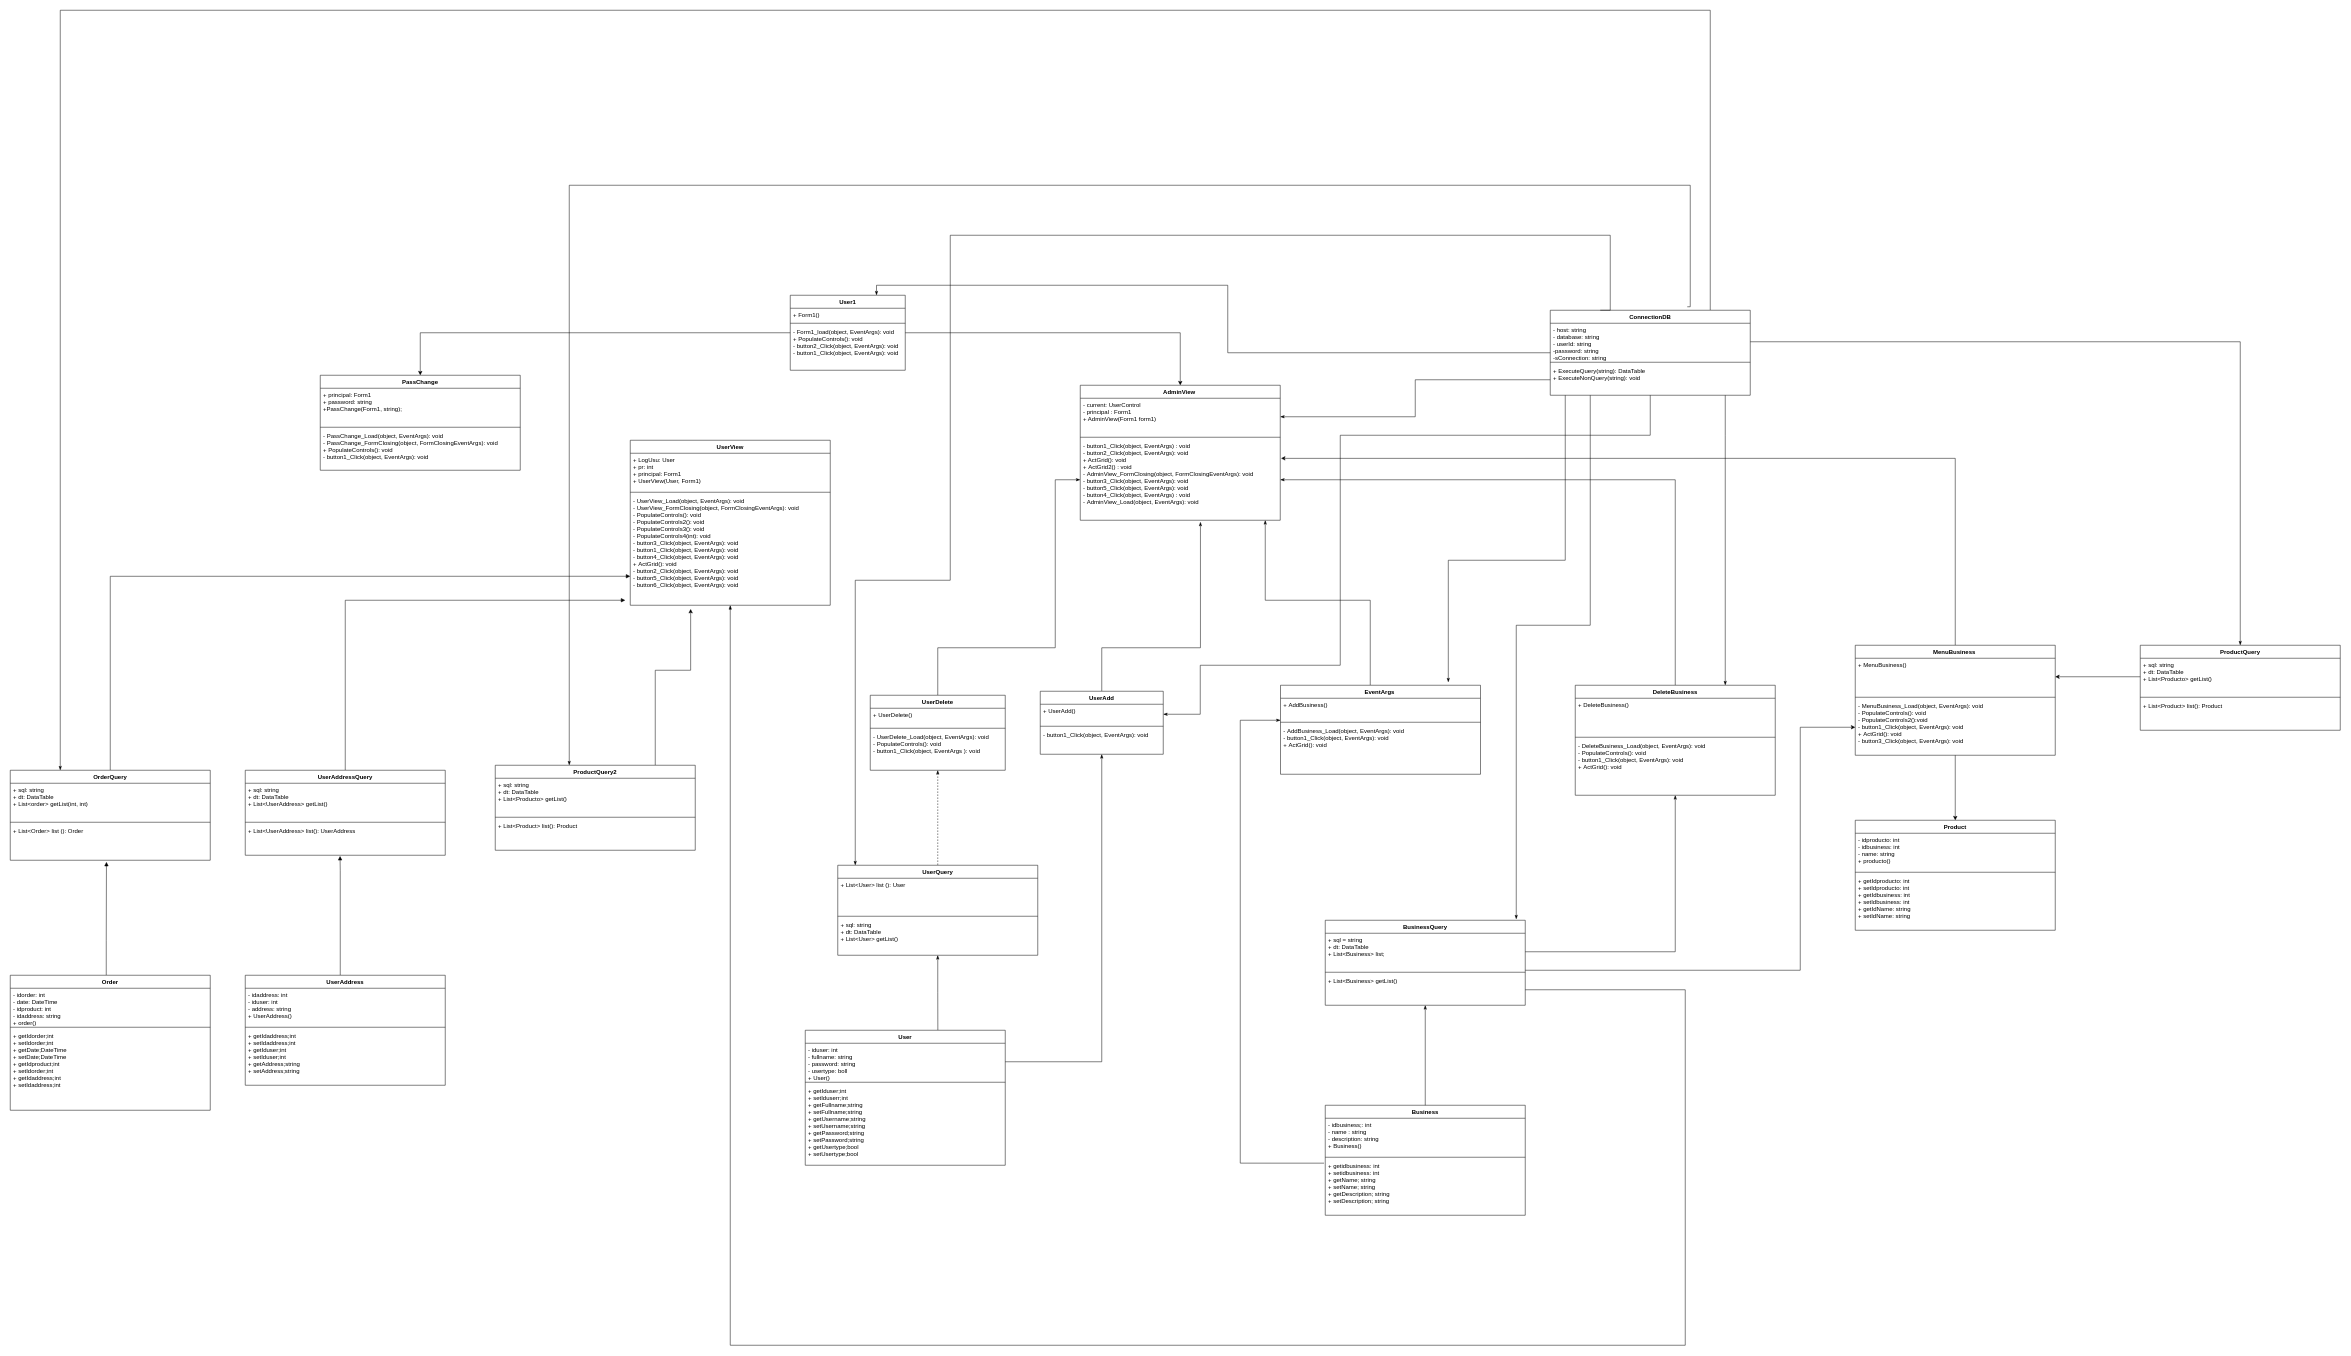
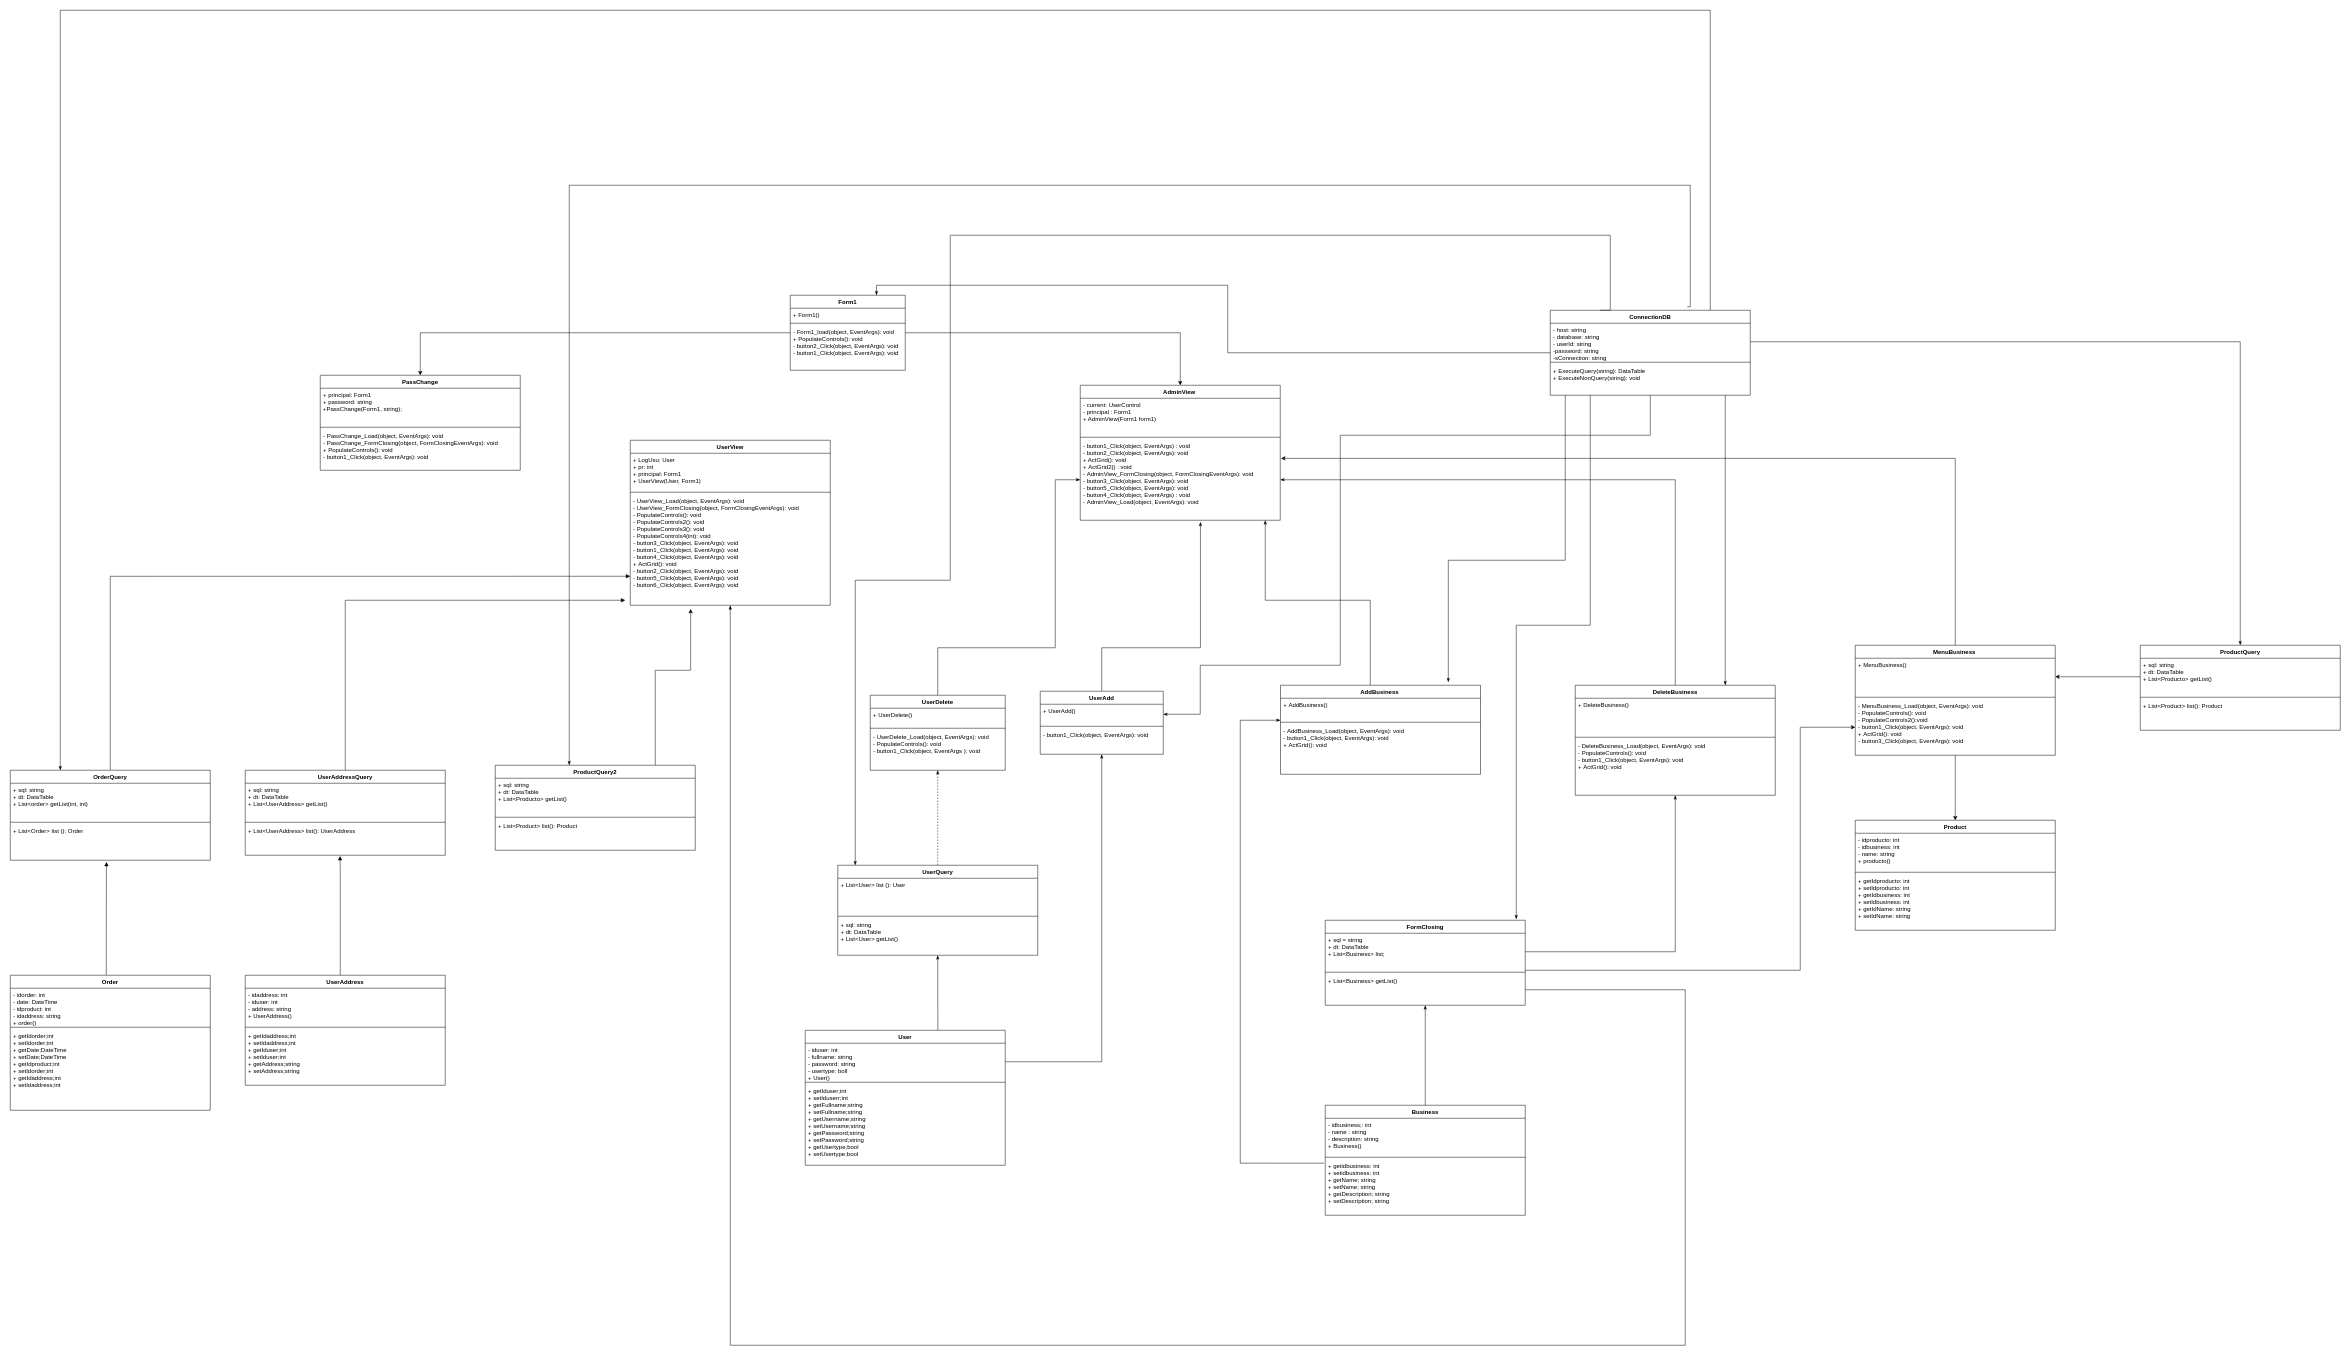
node "User1": label "User1" -> "Form1"
edge "+ ExecuteQuery(string): DataTable + ExecuteNonQuery(string): void" -> "- current: UserControl - principal : Form1 + AdminView(Form1 form1)": removed
node "EventArgs": label "EventArgs" -> "AddBusiness"
node "BusinessQuery": label "BusinessQuery" -> "FormClosing"
